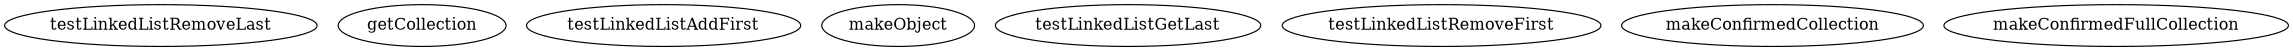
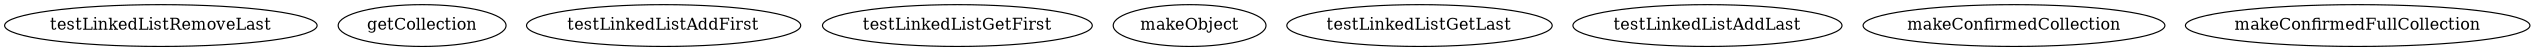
node "testLinkedListGetFirst": added
node "testLinkedListRemoveFirst": removed
node "testLinkedListAddLast": added
